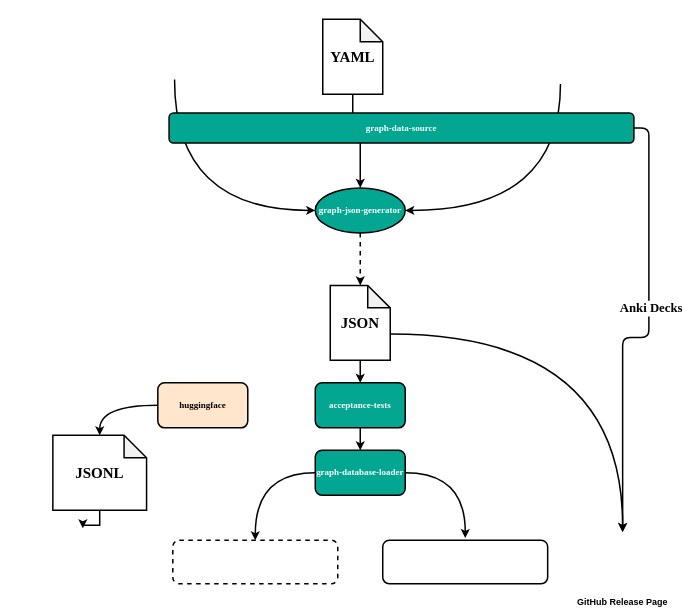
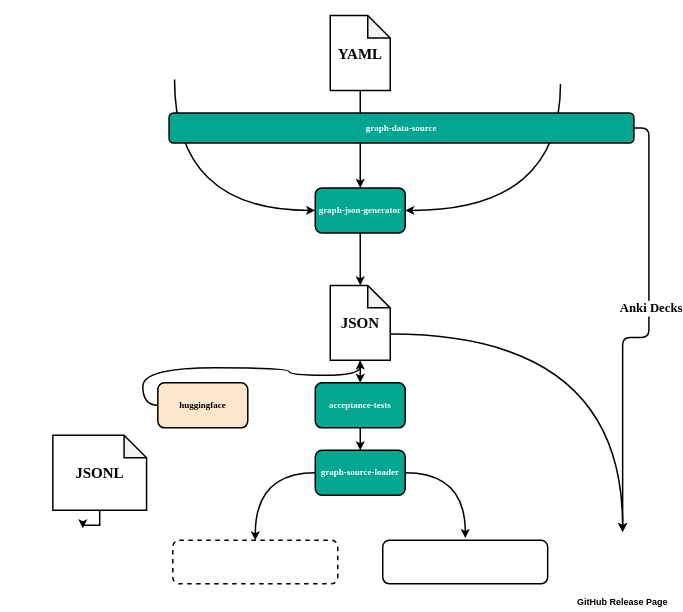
node "YAML": moved (353, 57) -> (360, 53)
node "graph-json-generator": shape ellipse -> rounded rectangle
edge "graph-json-generator" -> "JSON": style dashed -> solid
edge "huggingface" -> "JSONL": now "huggingface" -> "JSON"
node "graph-database-loader": label "graph-database-loader" -> "graph-source-loader"
